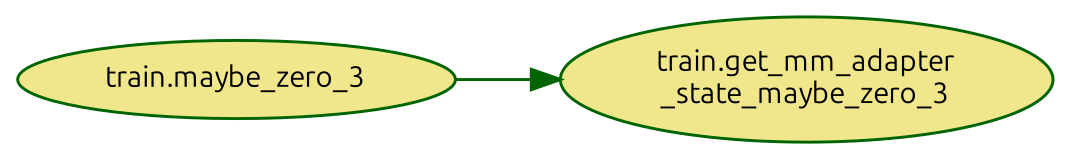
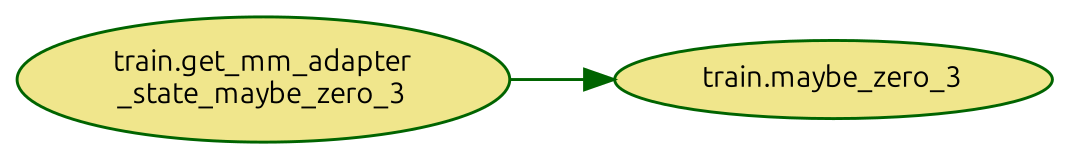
edge "train.maybe_zero_3" -> "train.get_mm_adapter _state_maybe_zero_3": reversed
